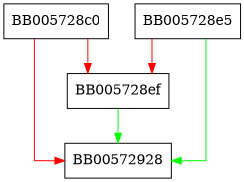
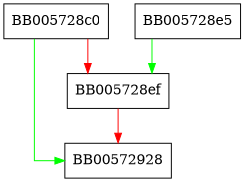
edge "BB005728e5" -> "BB005728ef": color red -> green
edge "BB005728c0" -> "BB00572928": color red -> green
edge "BB005728e5" -> "BB00572928": removed
edge "BB005728ef" -> "BB00572928": color green -> red
